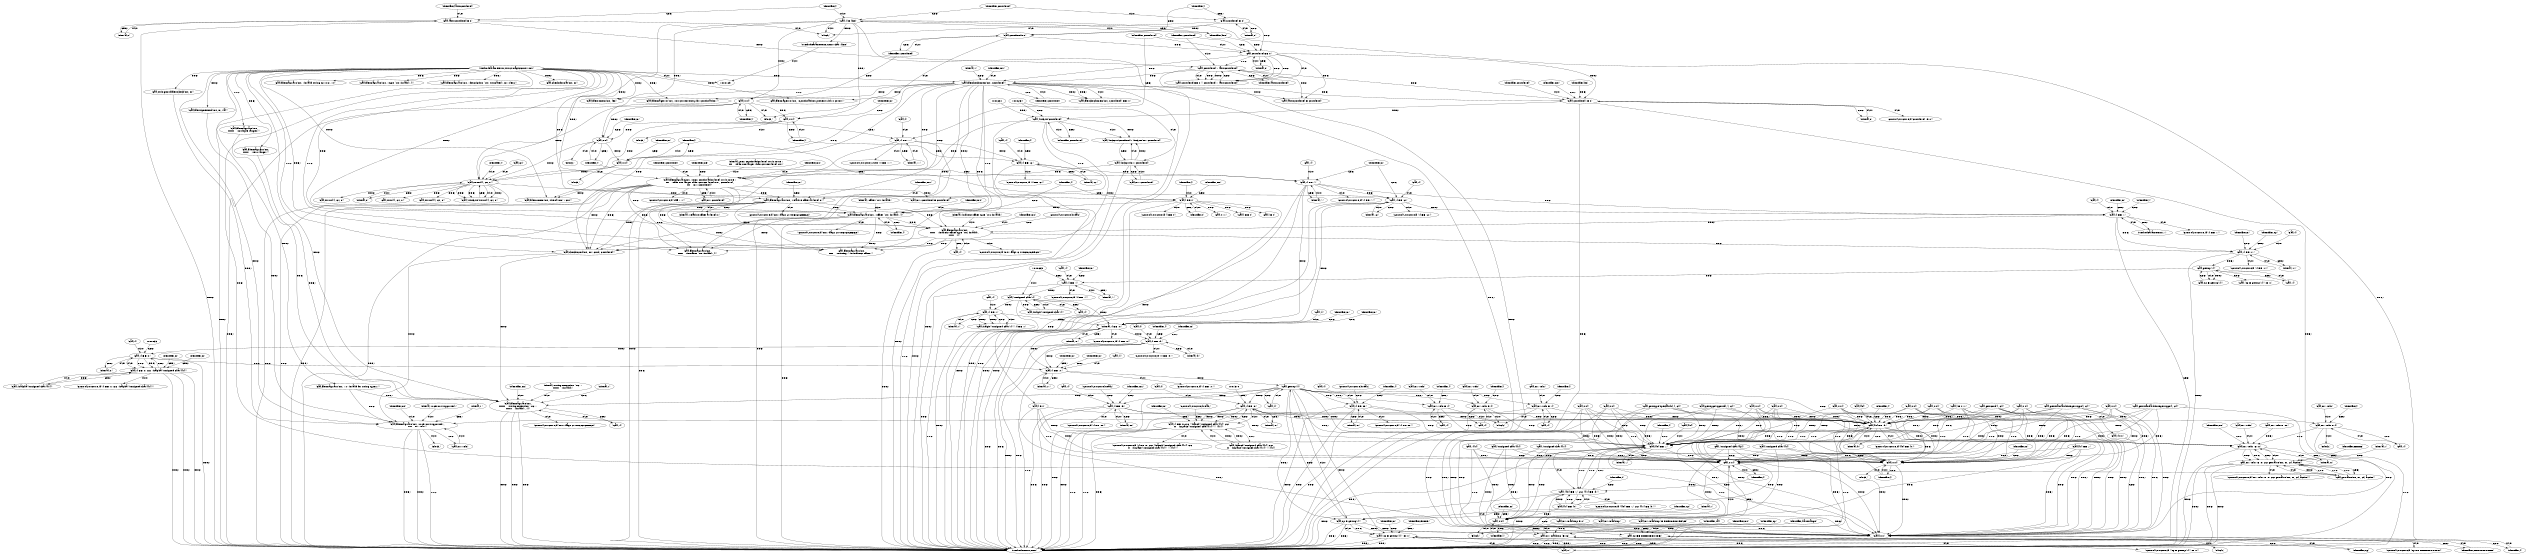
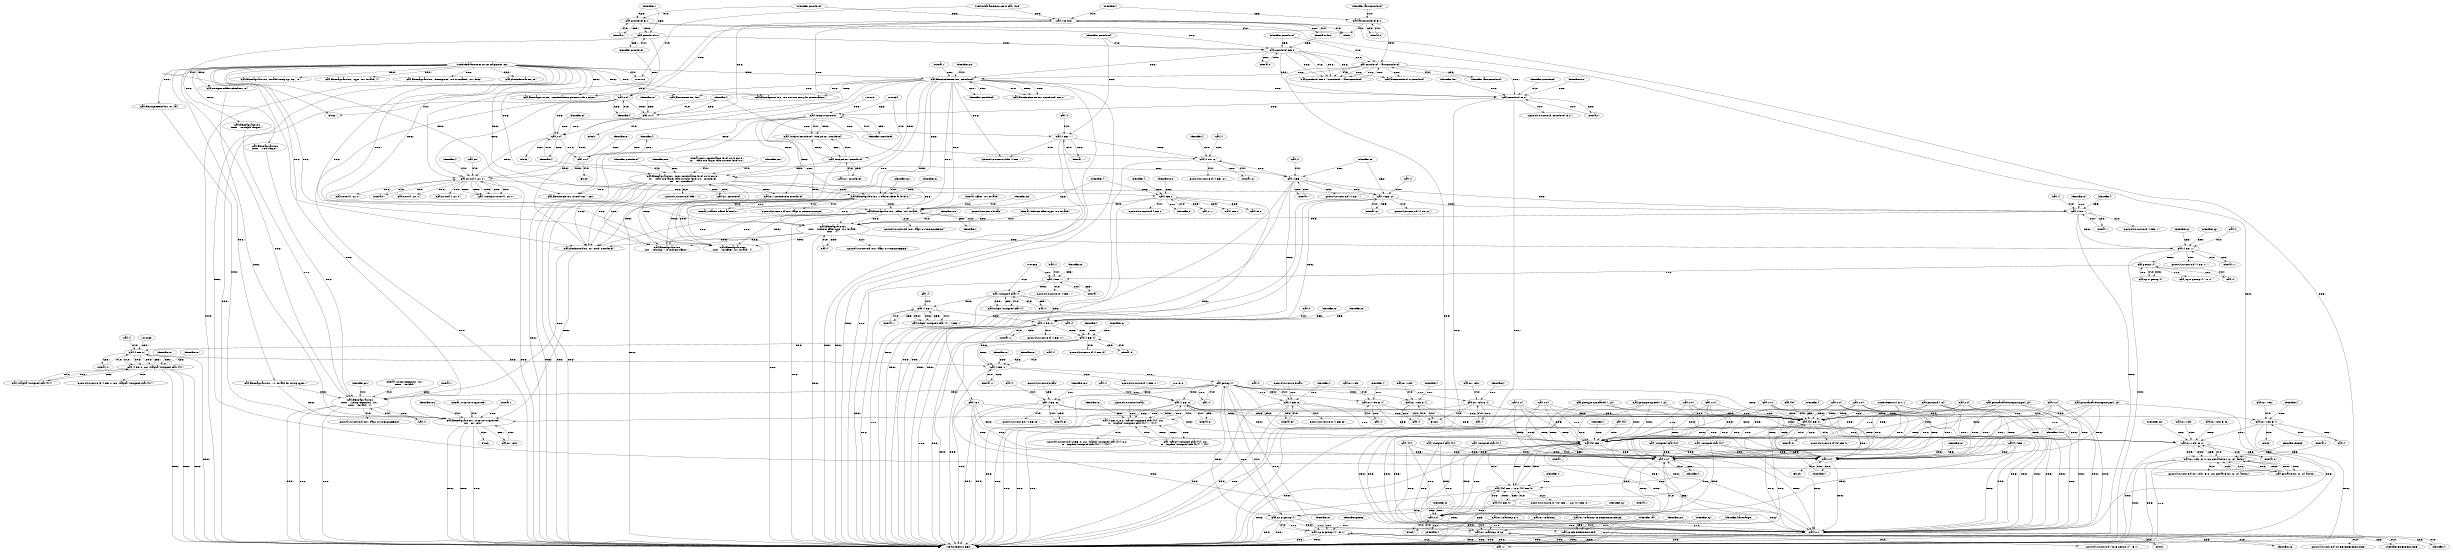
edge "(Call,*l = line)" -> "(MethodParameterIn,const char *line)": reversed
node "(MethodParameterIn,struct magic_const *ms)": label "(MethodParameterIn,struct magic_const *ms)" -> "(MethodParameterIn,struct magic_set *ms)"
edge "(Call,file_check_mem(ms, cont_level))" -> "(Call,last_cont_level = cont_level)": now "(Call,file_check_mem(ms, cont_level))" -> "(ControlStructure,while (*l == '>'))"
node "(Call,(int32_t)cont_level)": label "(Call,(int32_t)cont_level)" -> "(Call,(int32_t)cont_not)"
node "(MethodParameterIn,'.')": label "(MethodParameterIn,'.')" -> "(Literal,'.')"
node "(Literal,*l == 'u')": label "(Literal,*l == 'u')" -> "(Call,*l == 'u')"
edge "(Call,*l == '.')" -> "(MethodReturn,RET)": label "CFG: " -> "DDG: "
node "(Call,l = t - 1)": label "(Call,l = t - 1)" -> "(MethodReturn,l = t - 1)"
node "(Call,*l++)": label "(Call,*l++)" -> "(Identifier,*l++)"
edge "(Call,last_cont_level = 0)" -> "(MethodReturn,RET)": now "(Call,cont_level++)" -> "(MethodReturn,RET)"
